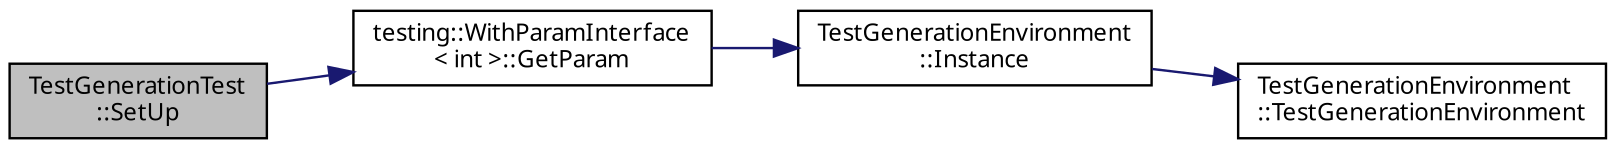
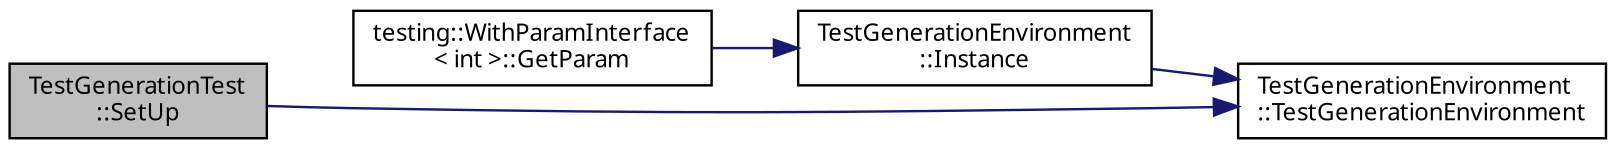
edge "TestGenerationTest ::SetUp" -> "testing::WithParamInterface < int >::GetParam": now "TestGenerationTest ::SetUp" -> "TestGenerationEnvironment ::TestGenerationEnvironment"
